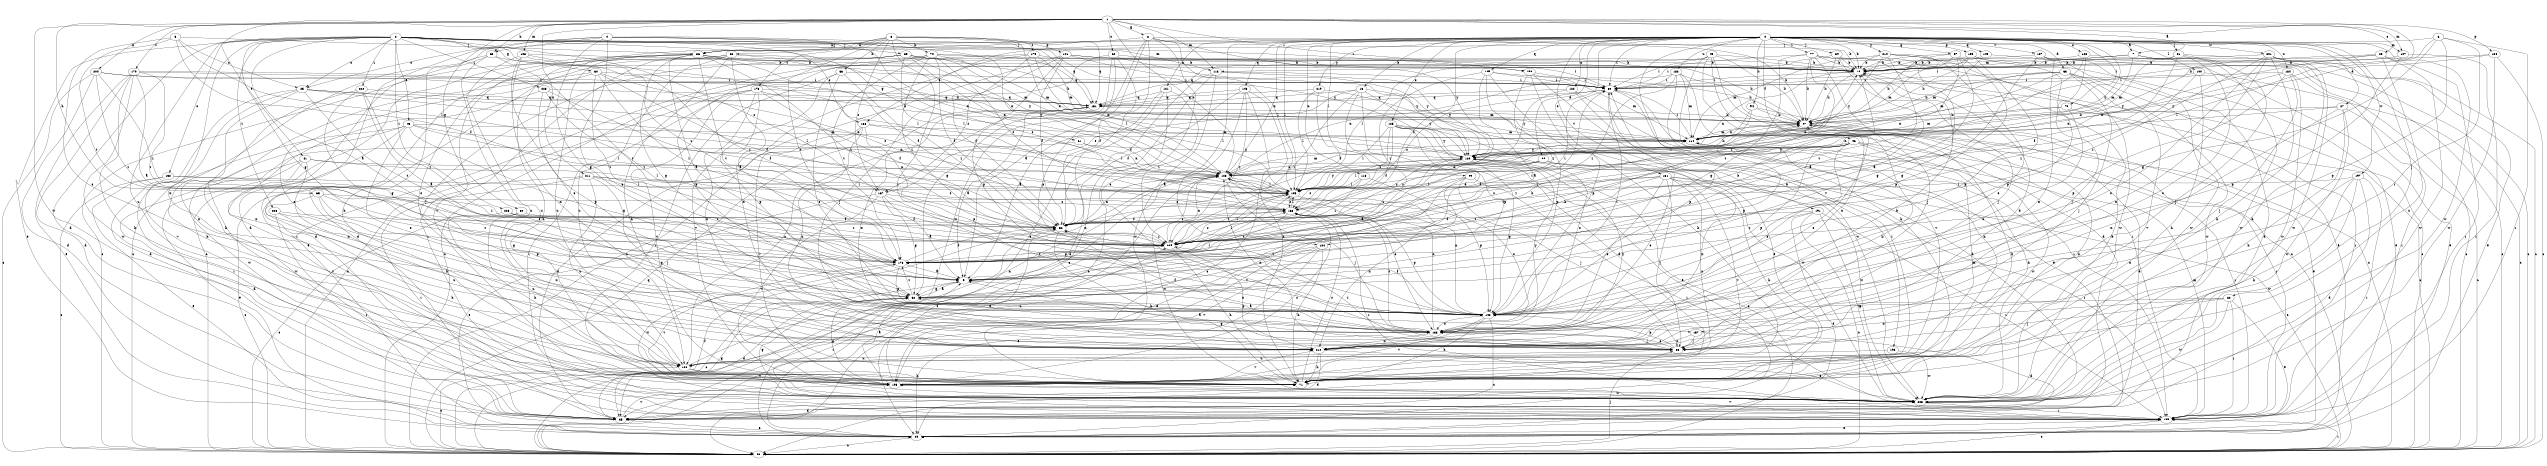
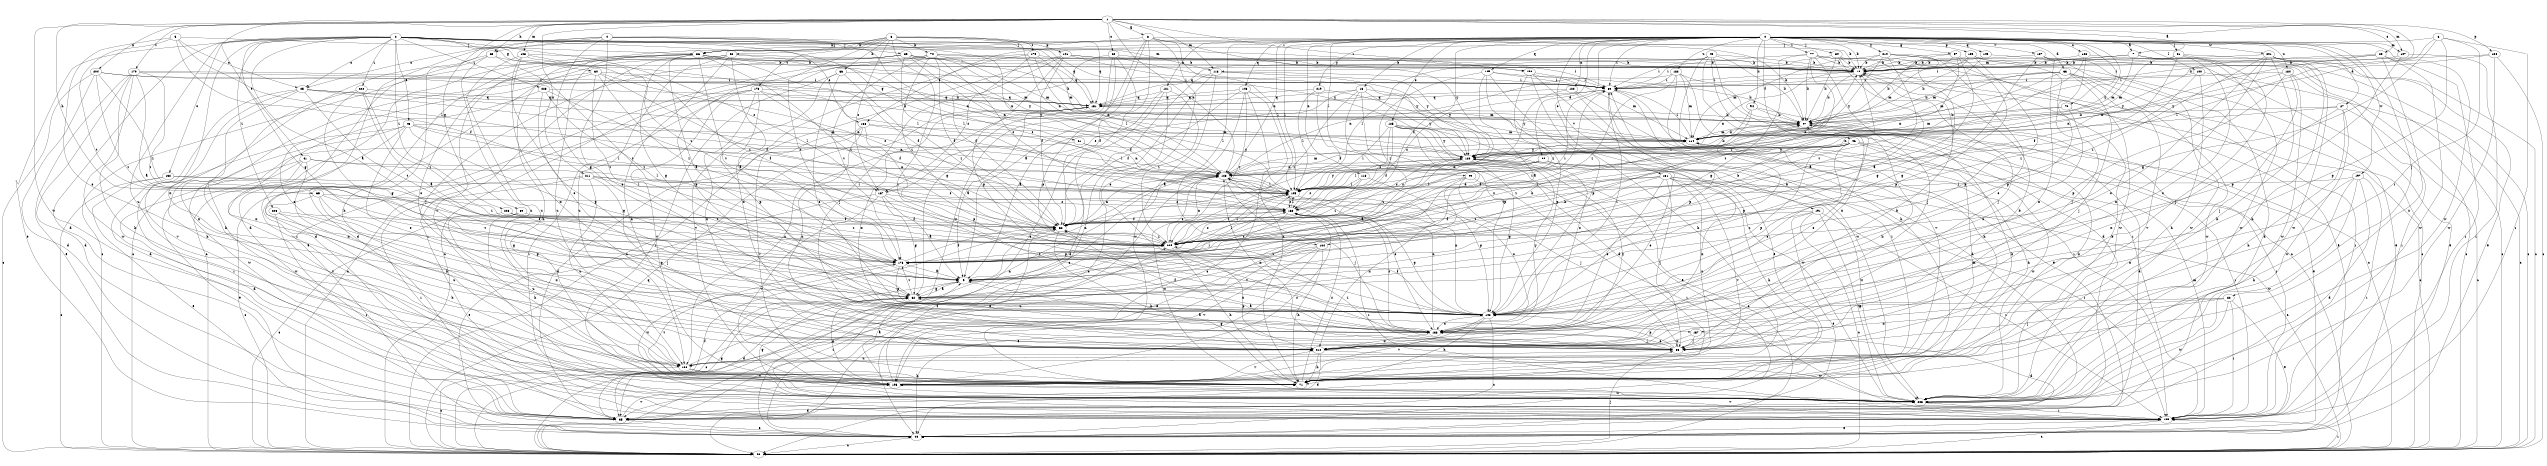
edge "141" -> "97": now "141" -> "18"
node "193": removed
edge "212" -> "203": label "o" -> "w"
